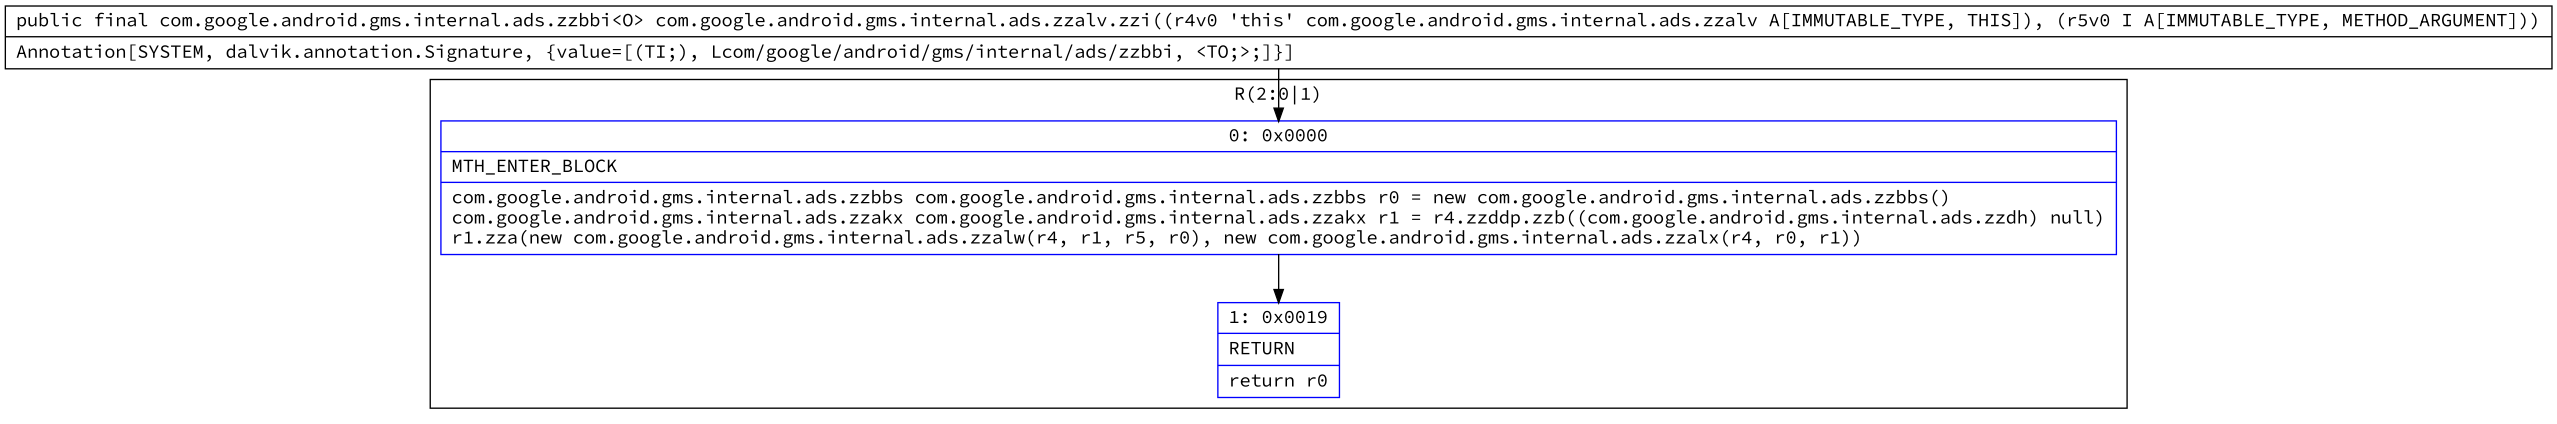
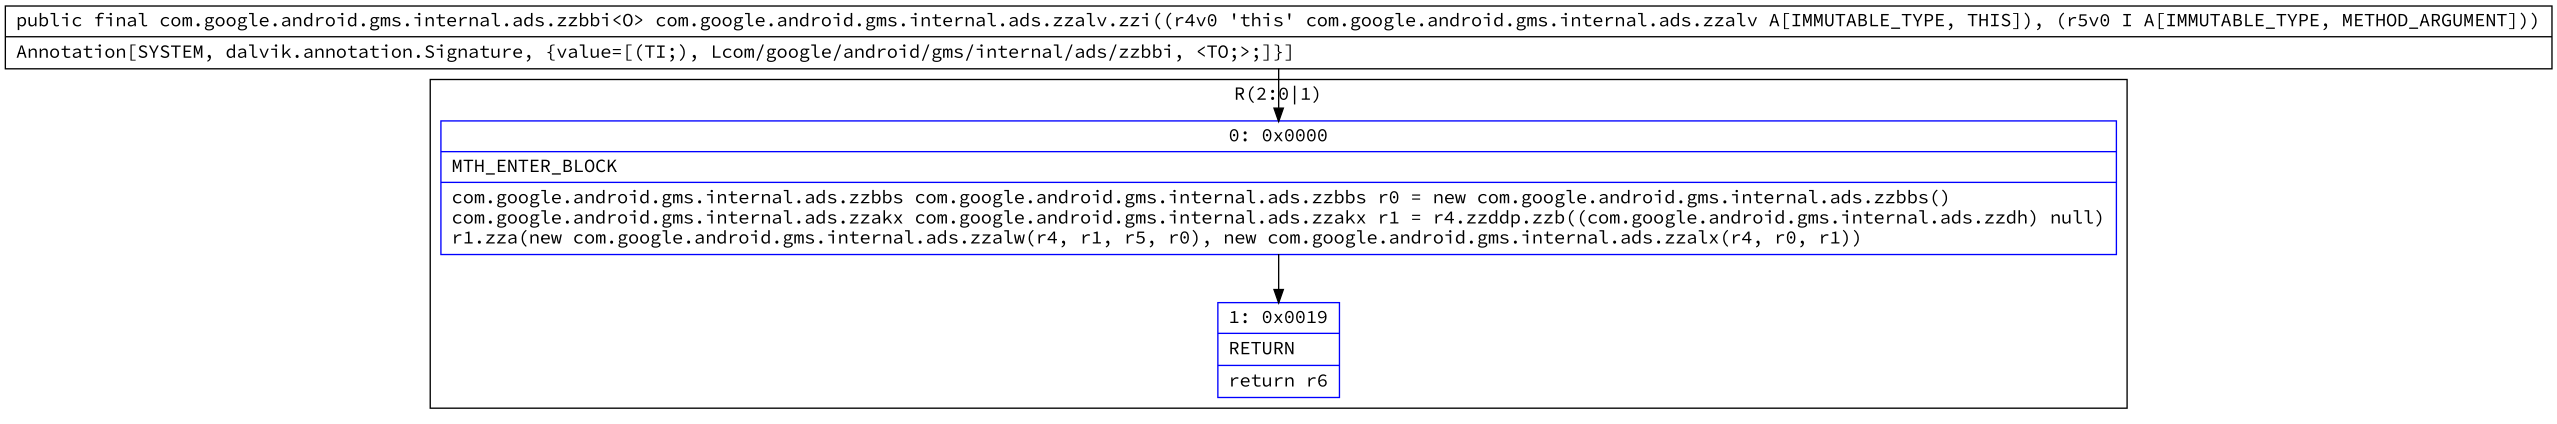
node "1: 0x0019": text "return r0" -> "return r6"
